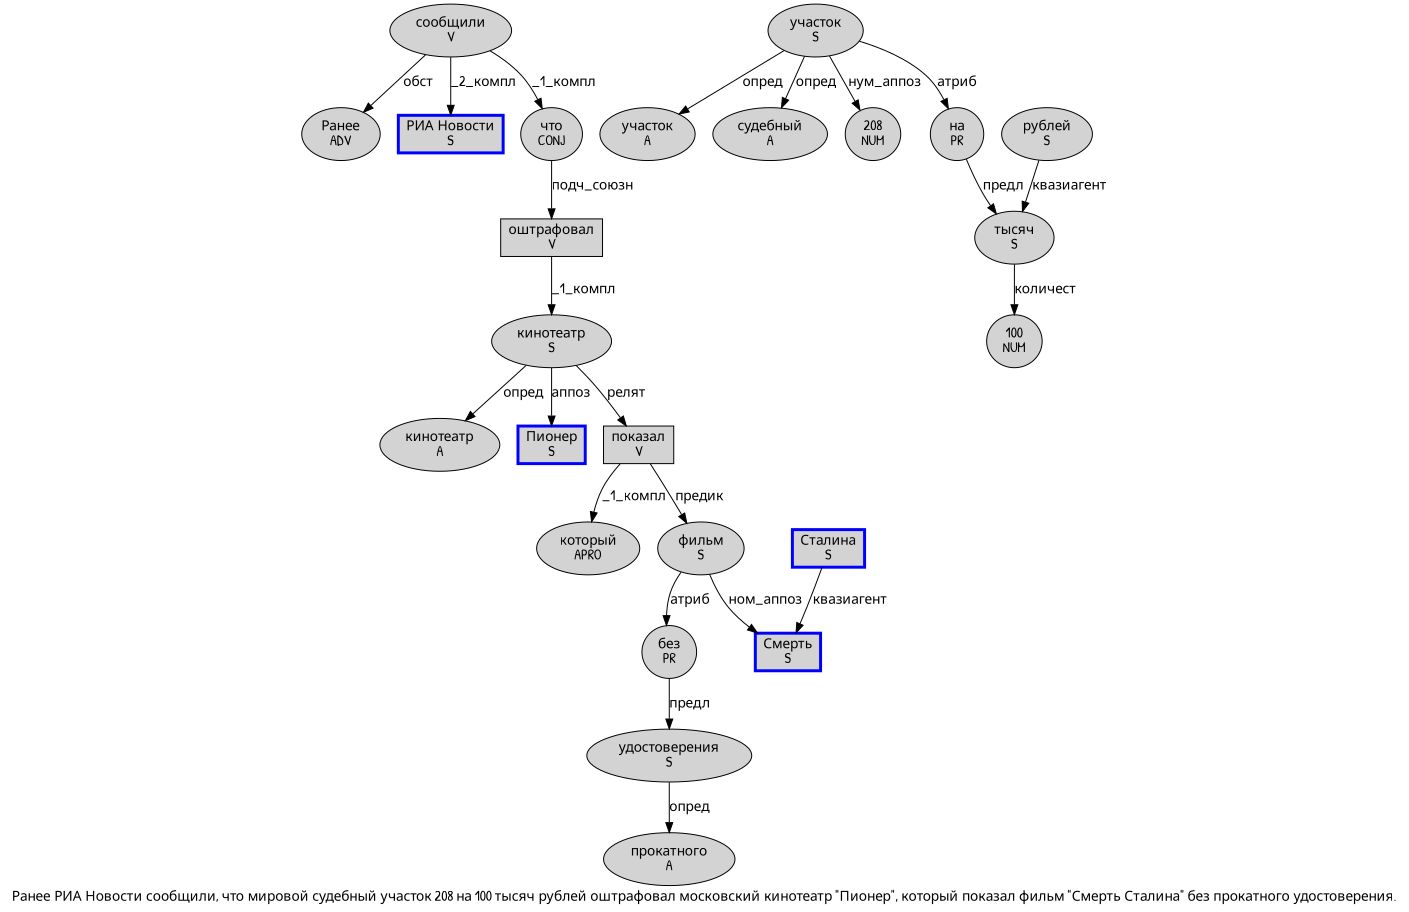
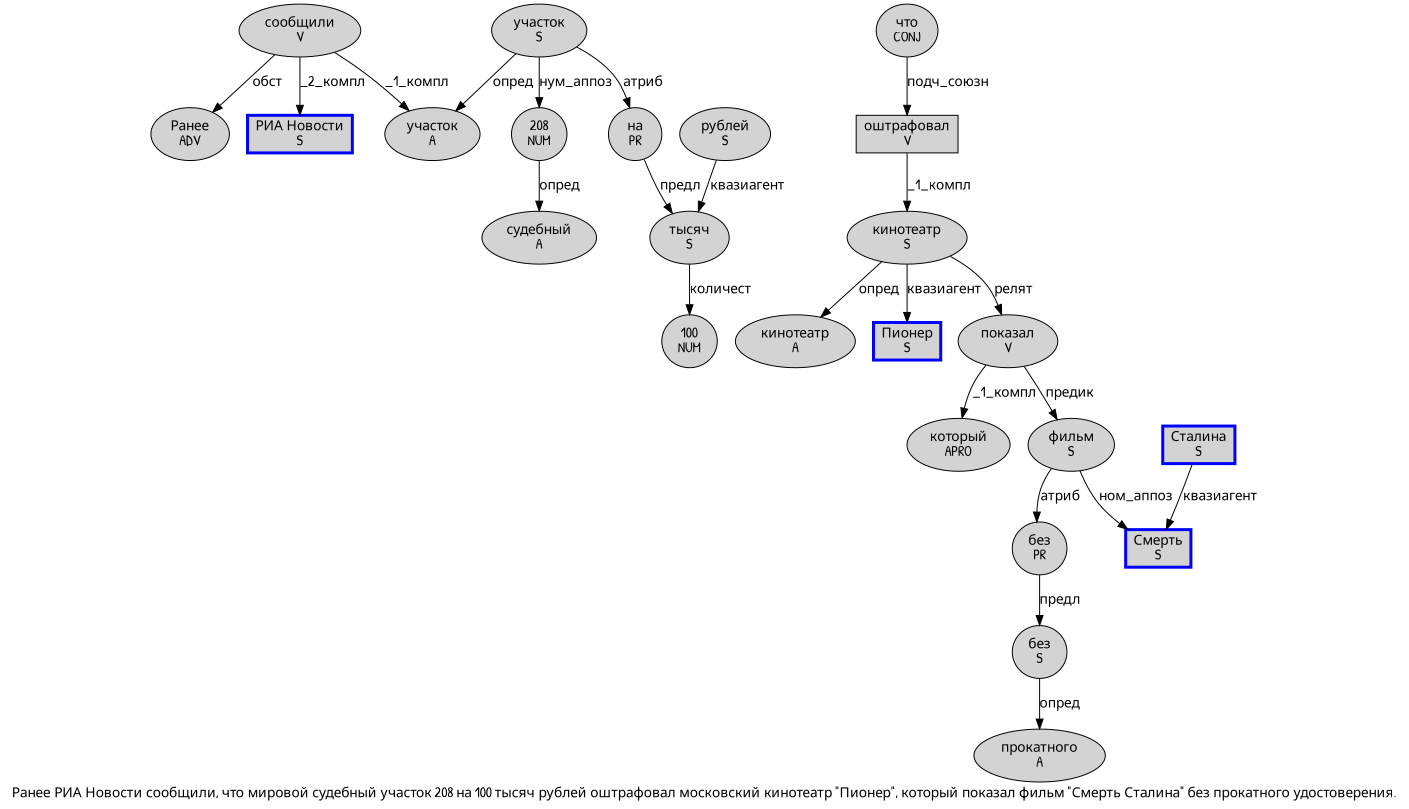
edge "сообщили V" -> "что CONJ": now "сообщили V" -> "участок A"
edge "участок S" -> "судебный A": now "208 NUM" -> "судебный A"
edge "кинотеатр S" -> "Пионер S": label "аппоз" -> "квазиагент"
node "показал V": shape box -> ellipse
node "удостоверения S": label "удостоверения S" -> "без S"
